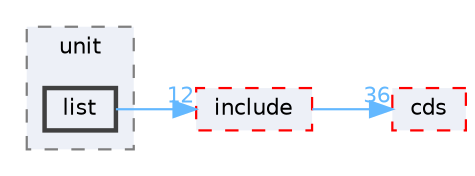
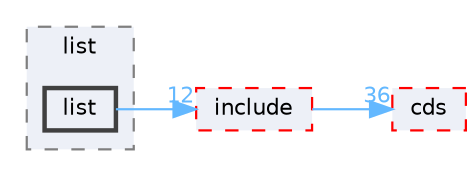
cluster "unit": label "unit" -> "list"
